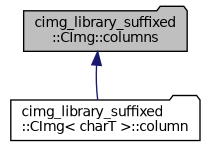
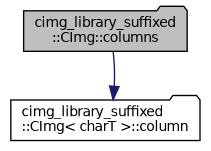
edge "cimg_library_suffixed ::CImg< charT >::column" -> "cimg_library_suffixed ::CImg::columns": reversed
